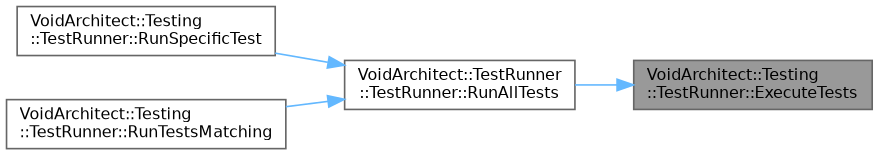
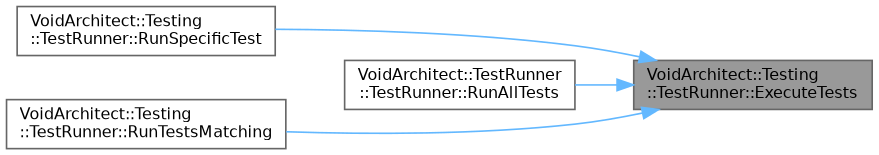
edge "VoidArchitect::Testing ::TestRunner::RunSpecificTest" -> "VoidArchitect::TestRunner ::TestRunner::RunAllTests": now "VoidArchitect::Testing ::TestRunner::RunSpecificTest" -> "VoidArchitect::Testing ::TestRunner::ExecuteTests"
edge "VoidArchitect::Testing ::TestRunner::RunTestsMatching" -> "VoidArchitect::TestRunner ::TestRunner::RunAllTests": now "VoidArchitect::Testing ::TestRunner::RunTestsMatching" -> "VoidArchitect::Testing ::TestRunner::ExecuteTests"
